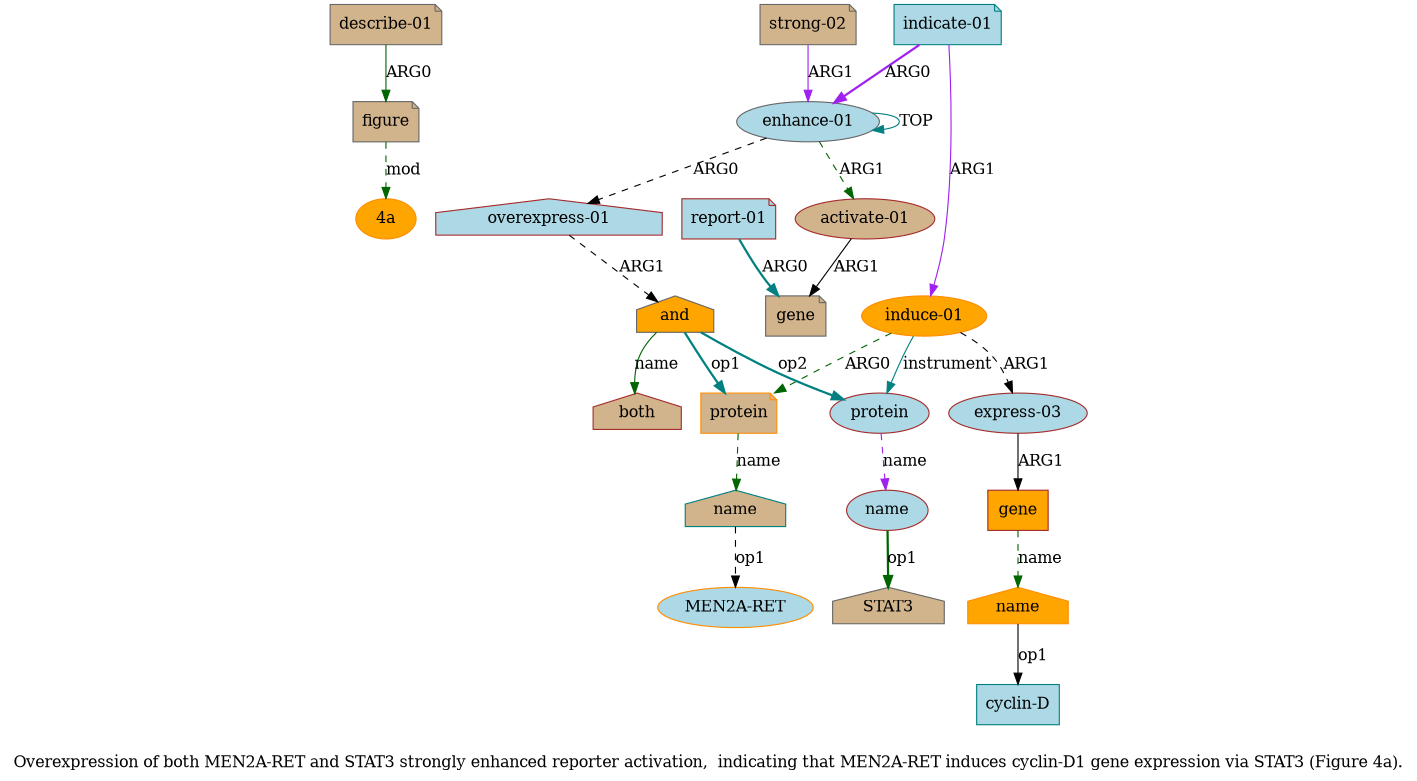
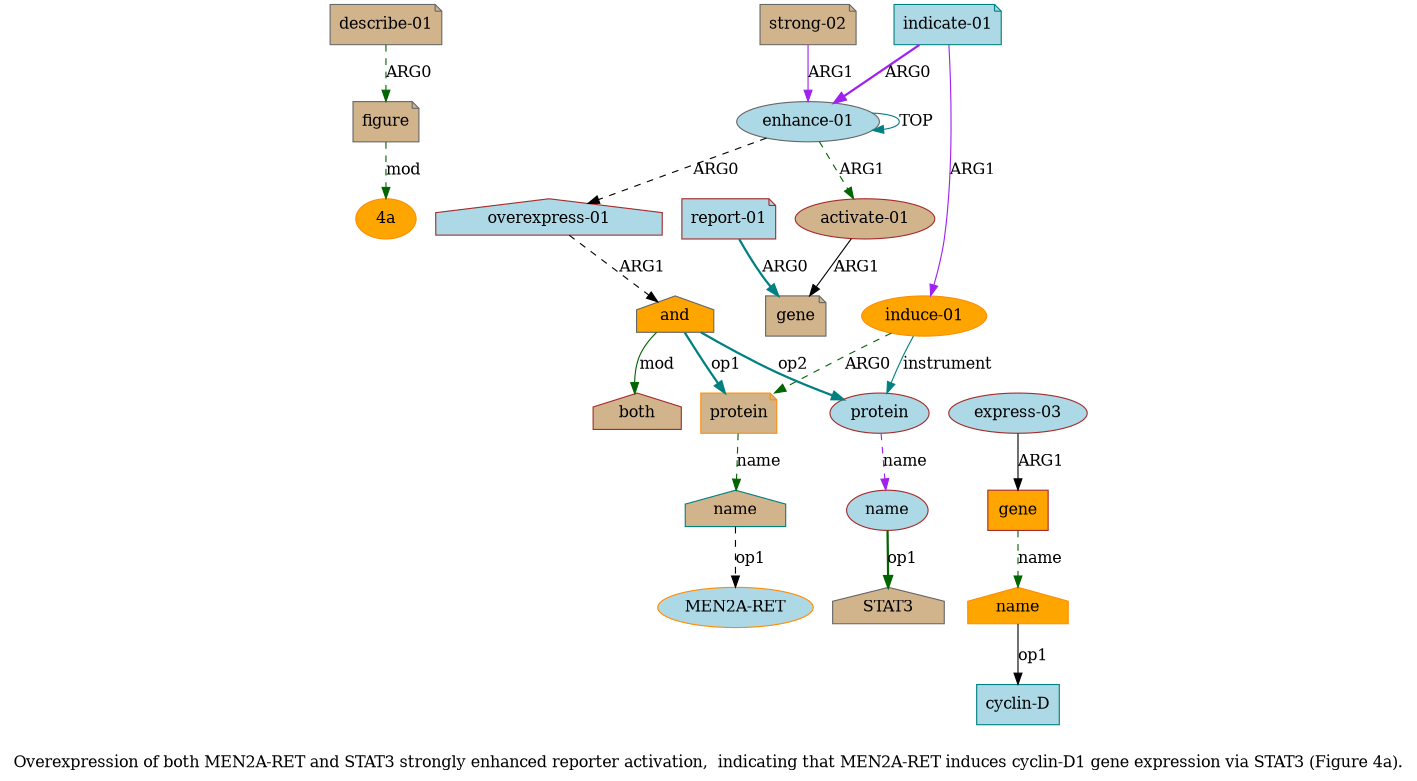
edge "describe-01" -> "figure": style solid -> dashed
edge "induce-01" -> "express-03": removed, label "ARG1"
edge "and" -> "both": label "name" -> "mod"
